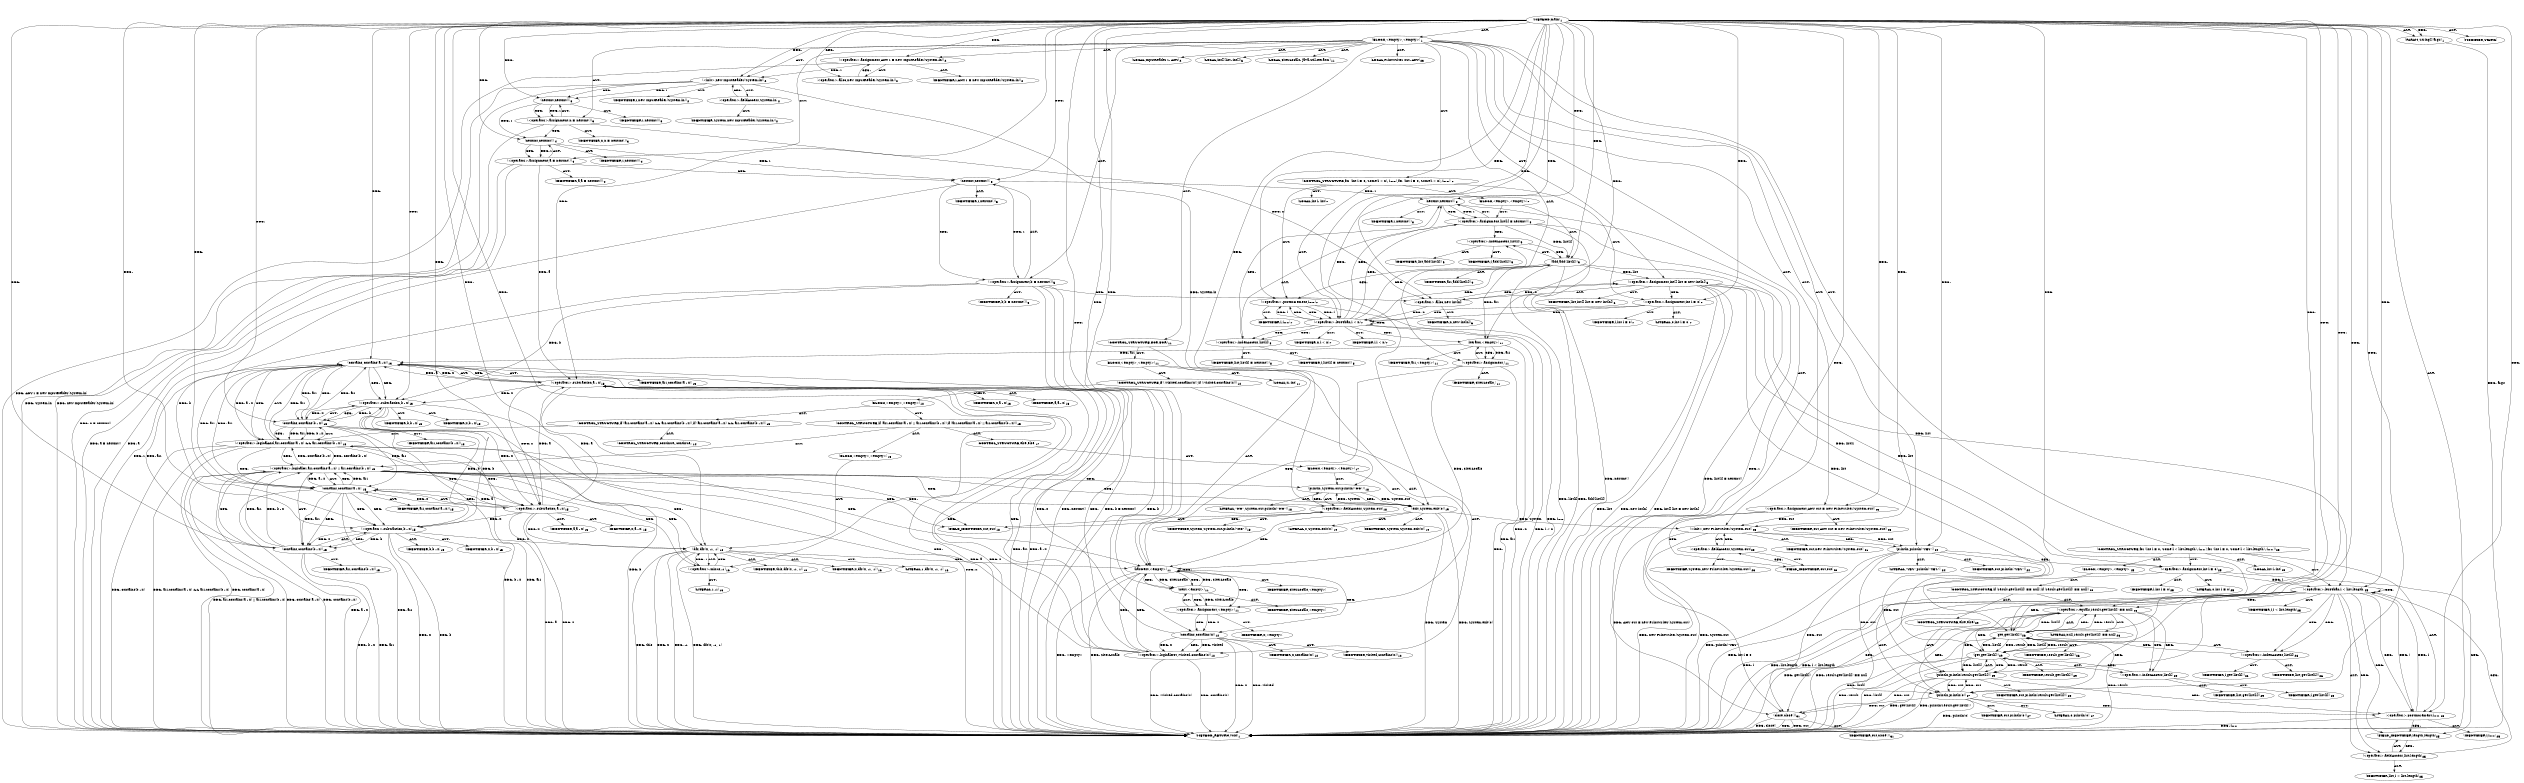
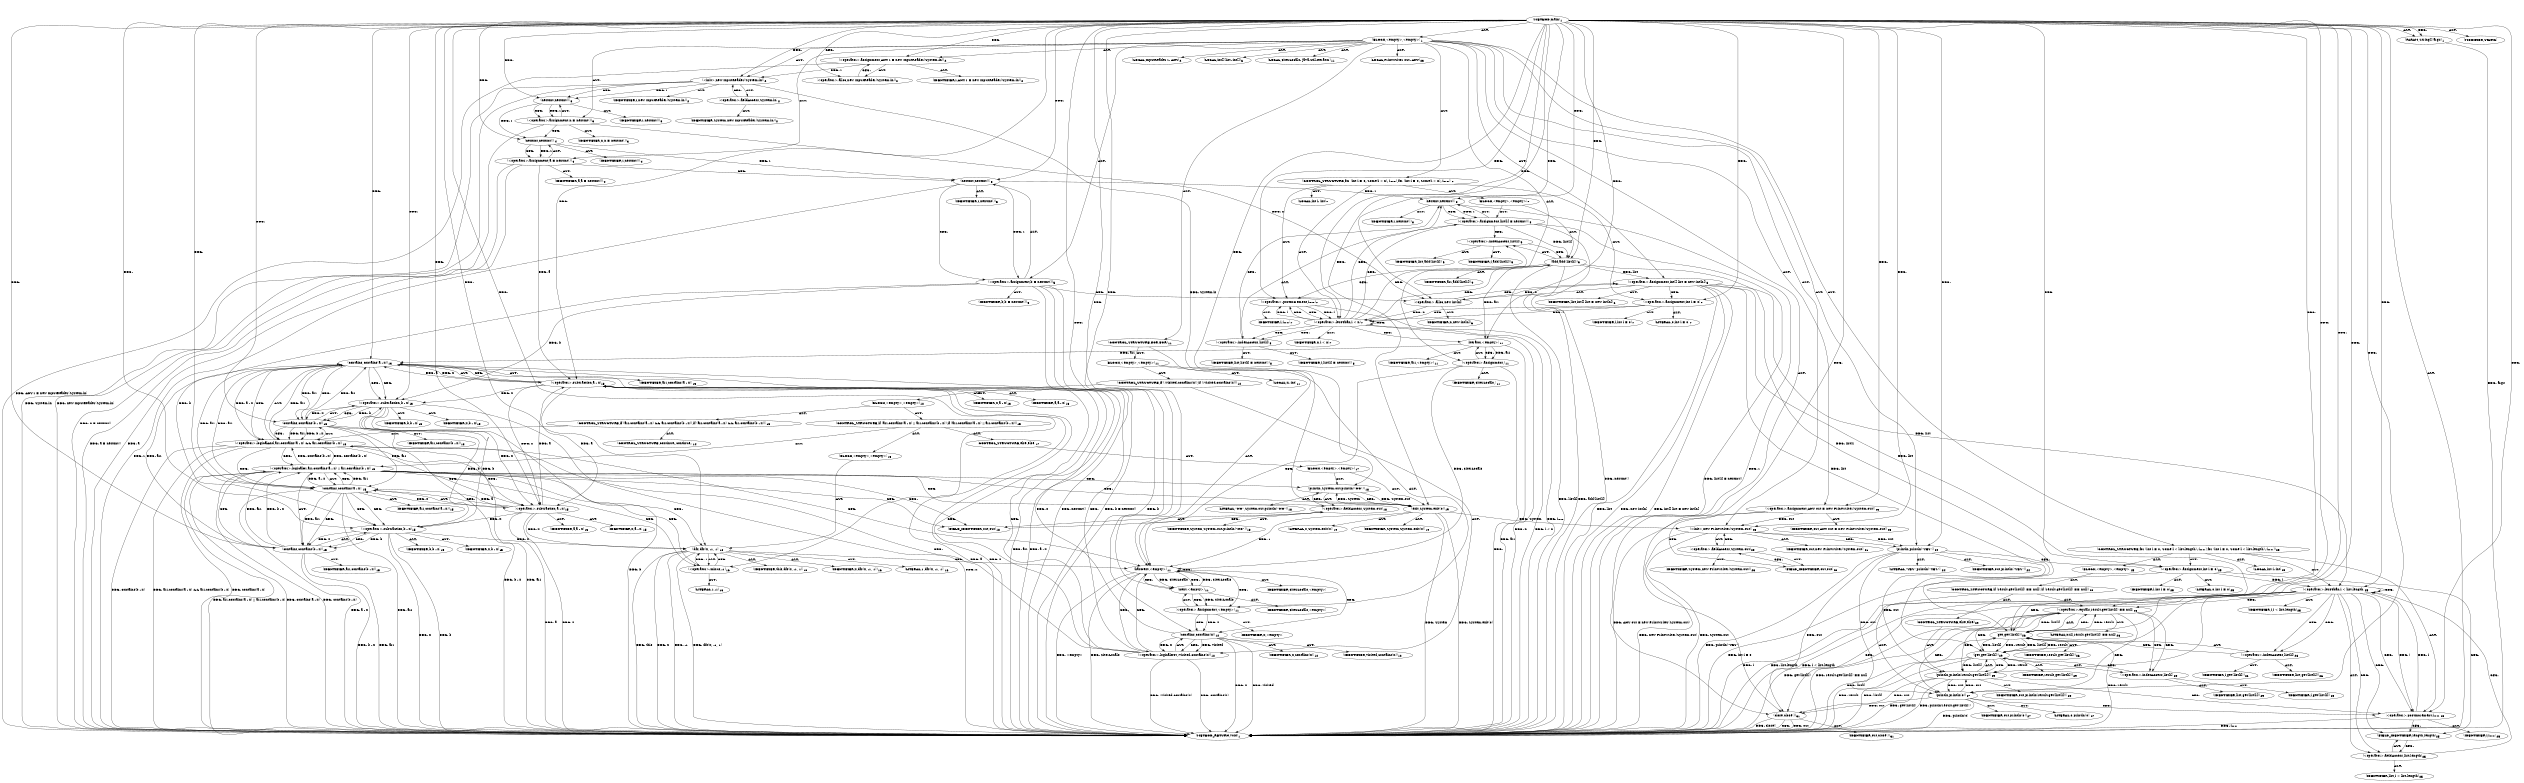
node "(IDENTIFIER,i,i < n)": removed
edge "(exit,System.exit(0))" -> "(hasNext,<empty>)": label "CFG: " -> "DDG: 1"
edge "(<operator>.logicalNot,!visited.contains(x))" -> "(contains,contains(x))": added, label "AST:"
